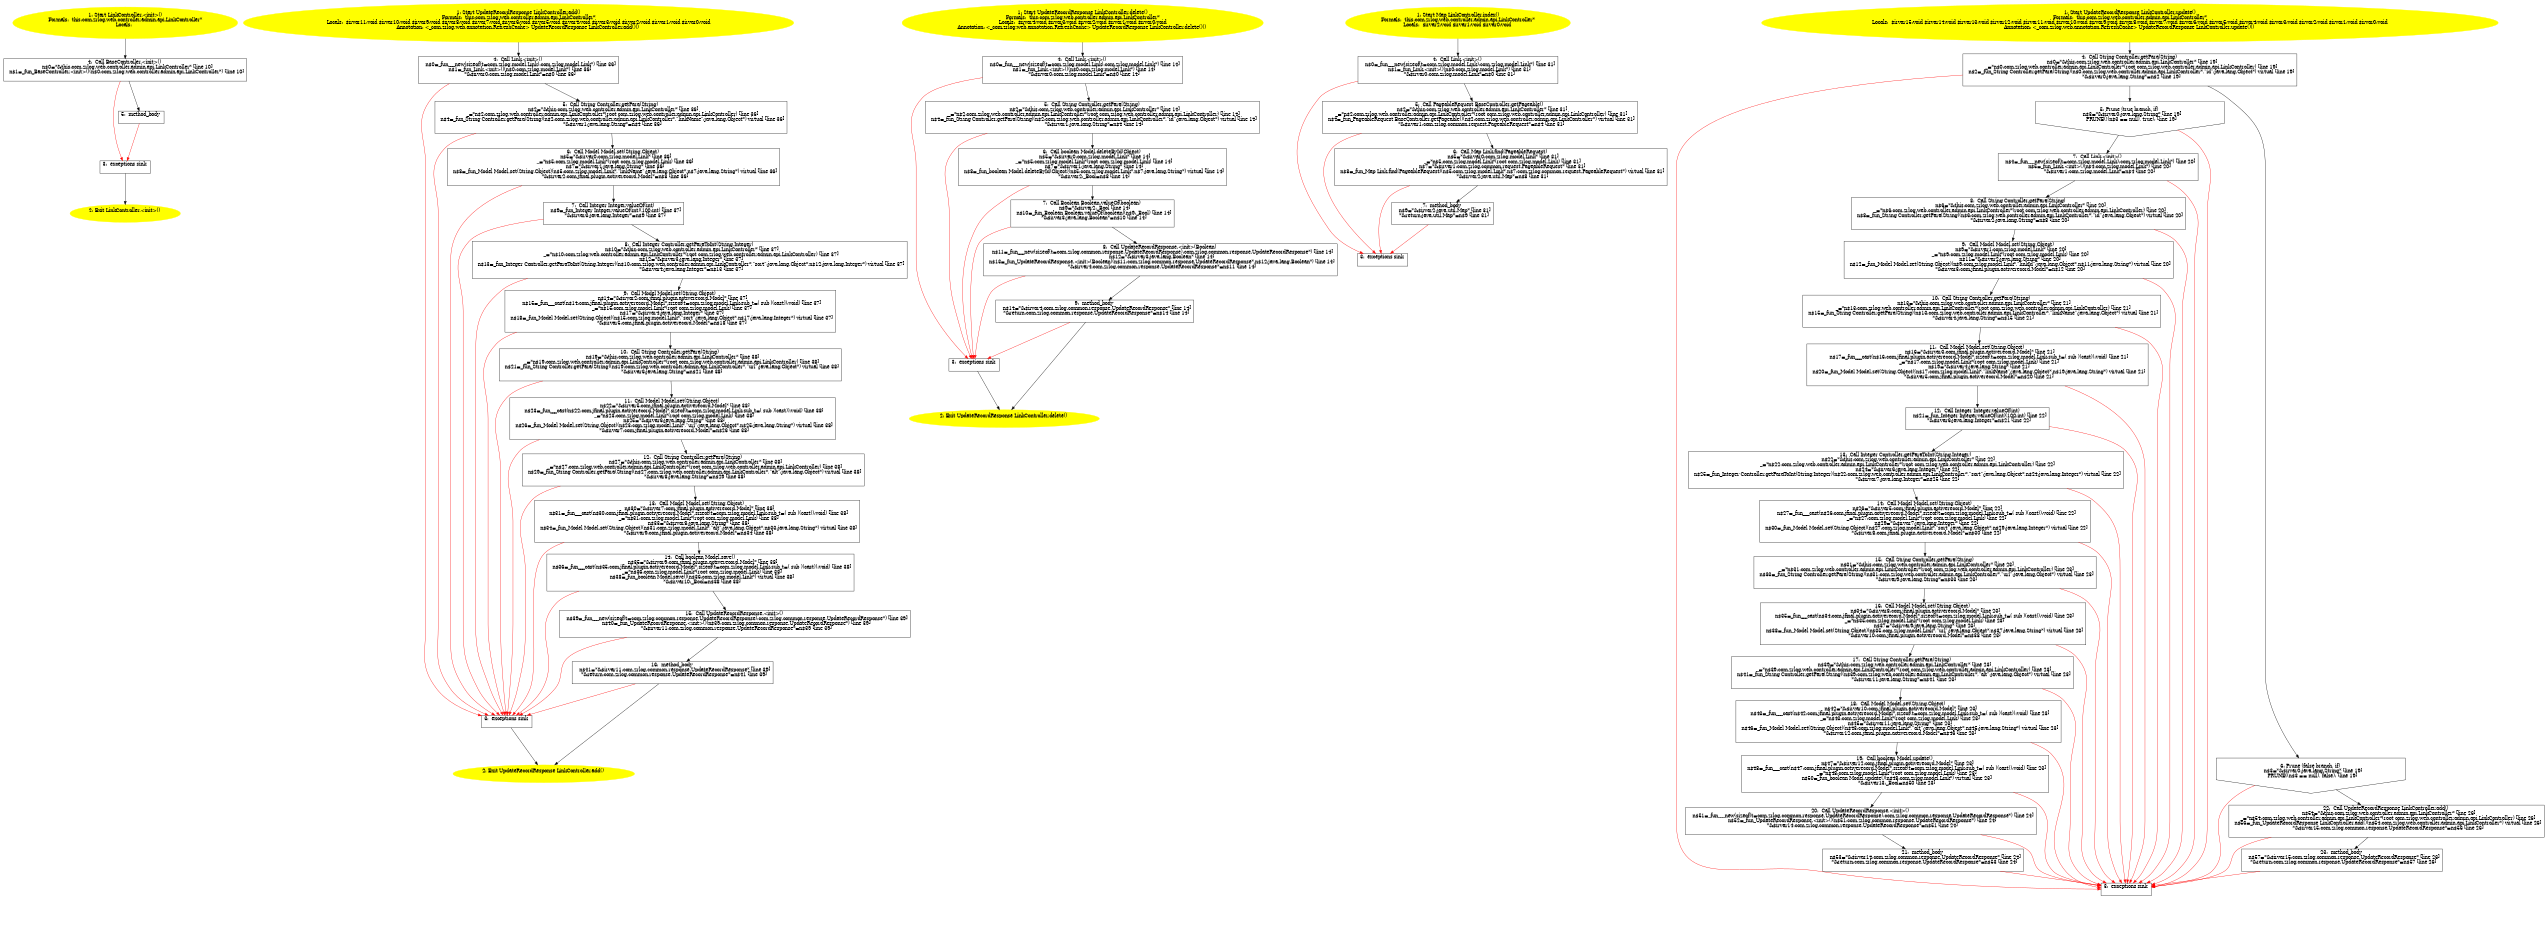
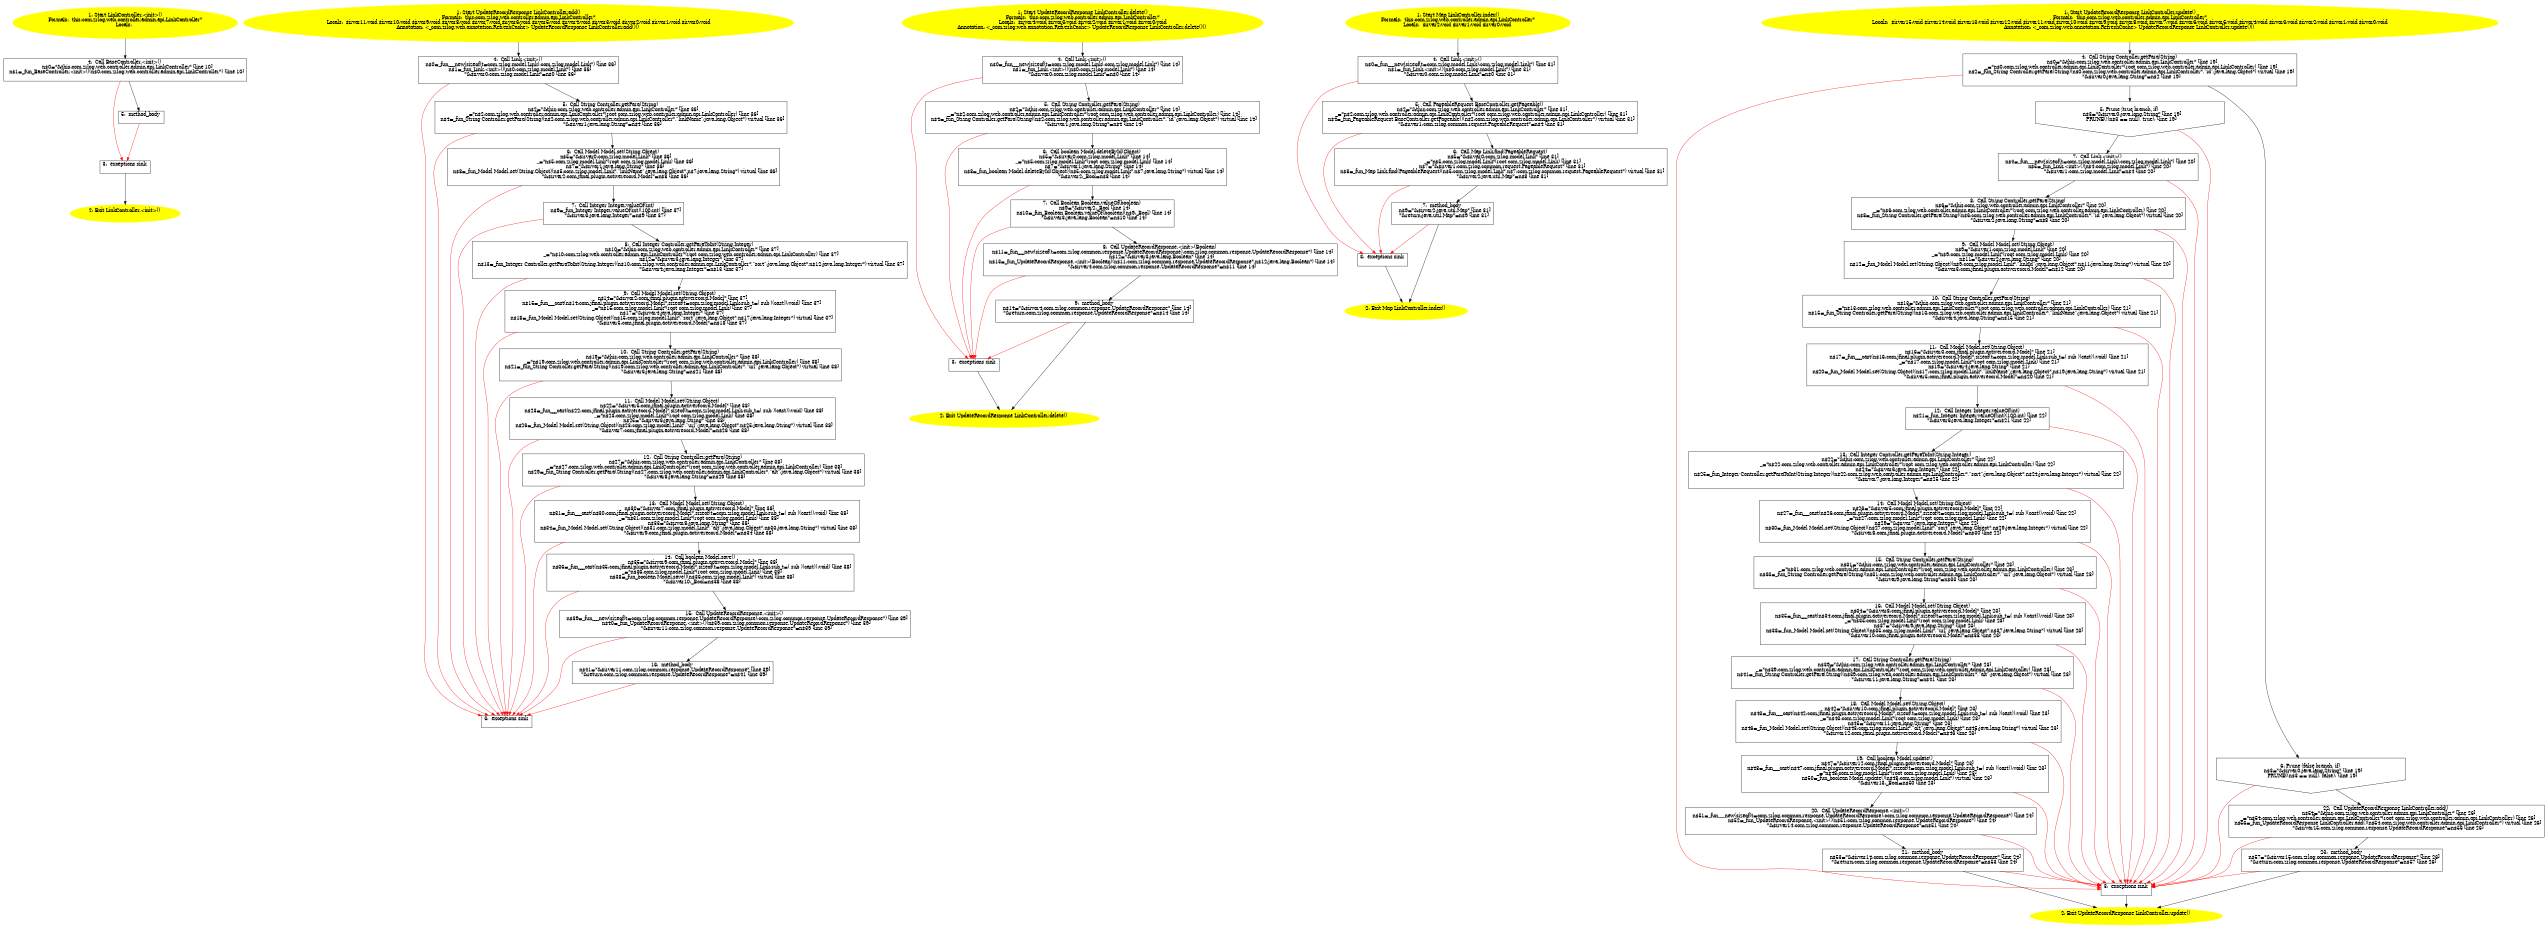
node "2: Exit Map LinkController.index()": added
node "2: Exit UpdateRecordResponse LinkController.add()": removed
node "2: Exit UpdateRecordResponse LinkController.update()": added
